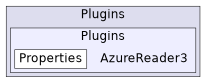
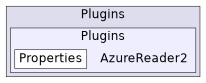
node "AzureReader3": label "AzureReader3" -> "AzureReader2"
